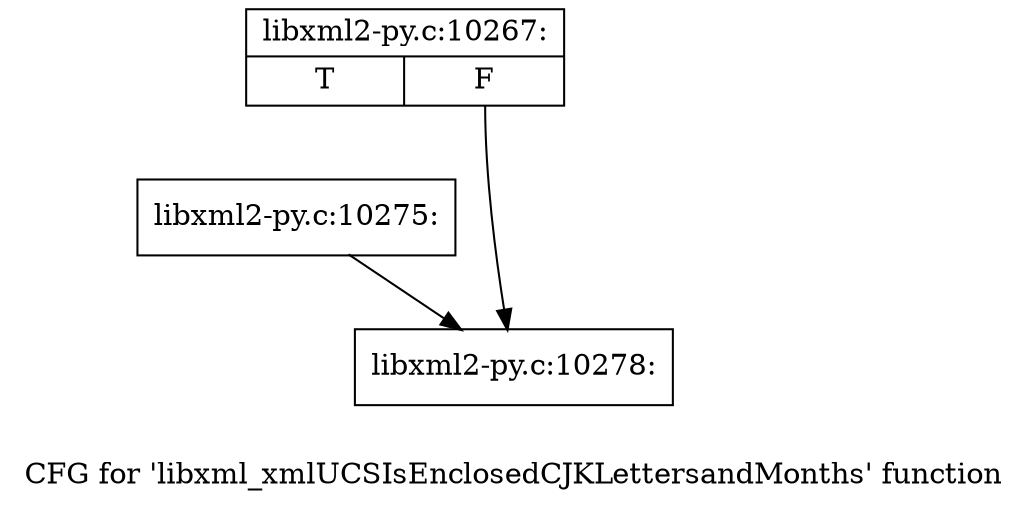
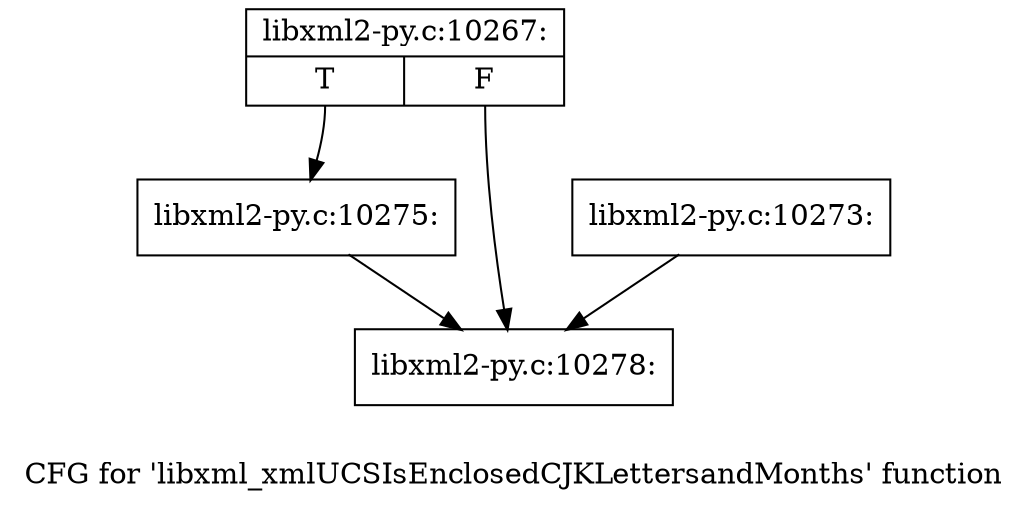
edge "libxml2-py.c:10267:" -> "libxml2-py.c:10275:": added
node "libxml2-py.c:10273:": added
